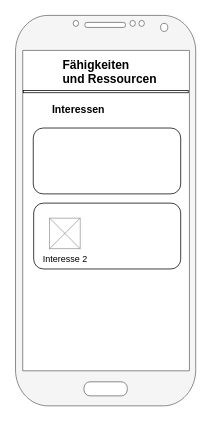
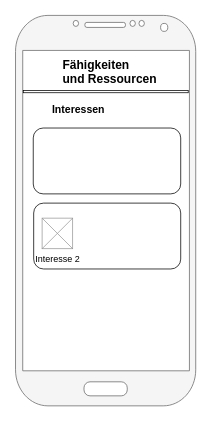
node "Interesse 2": moved (65, 233) -> (57, 233)
